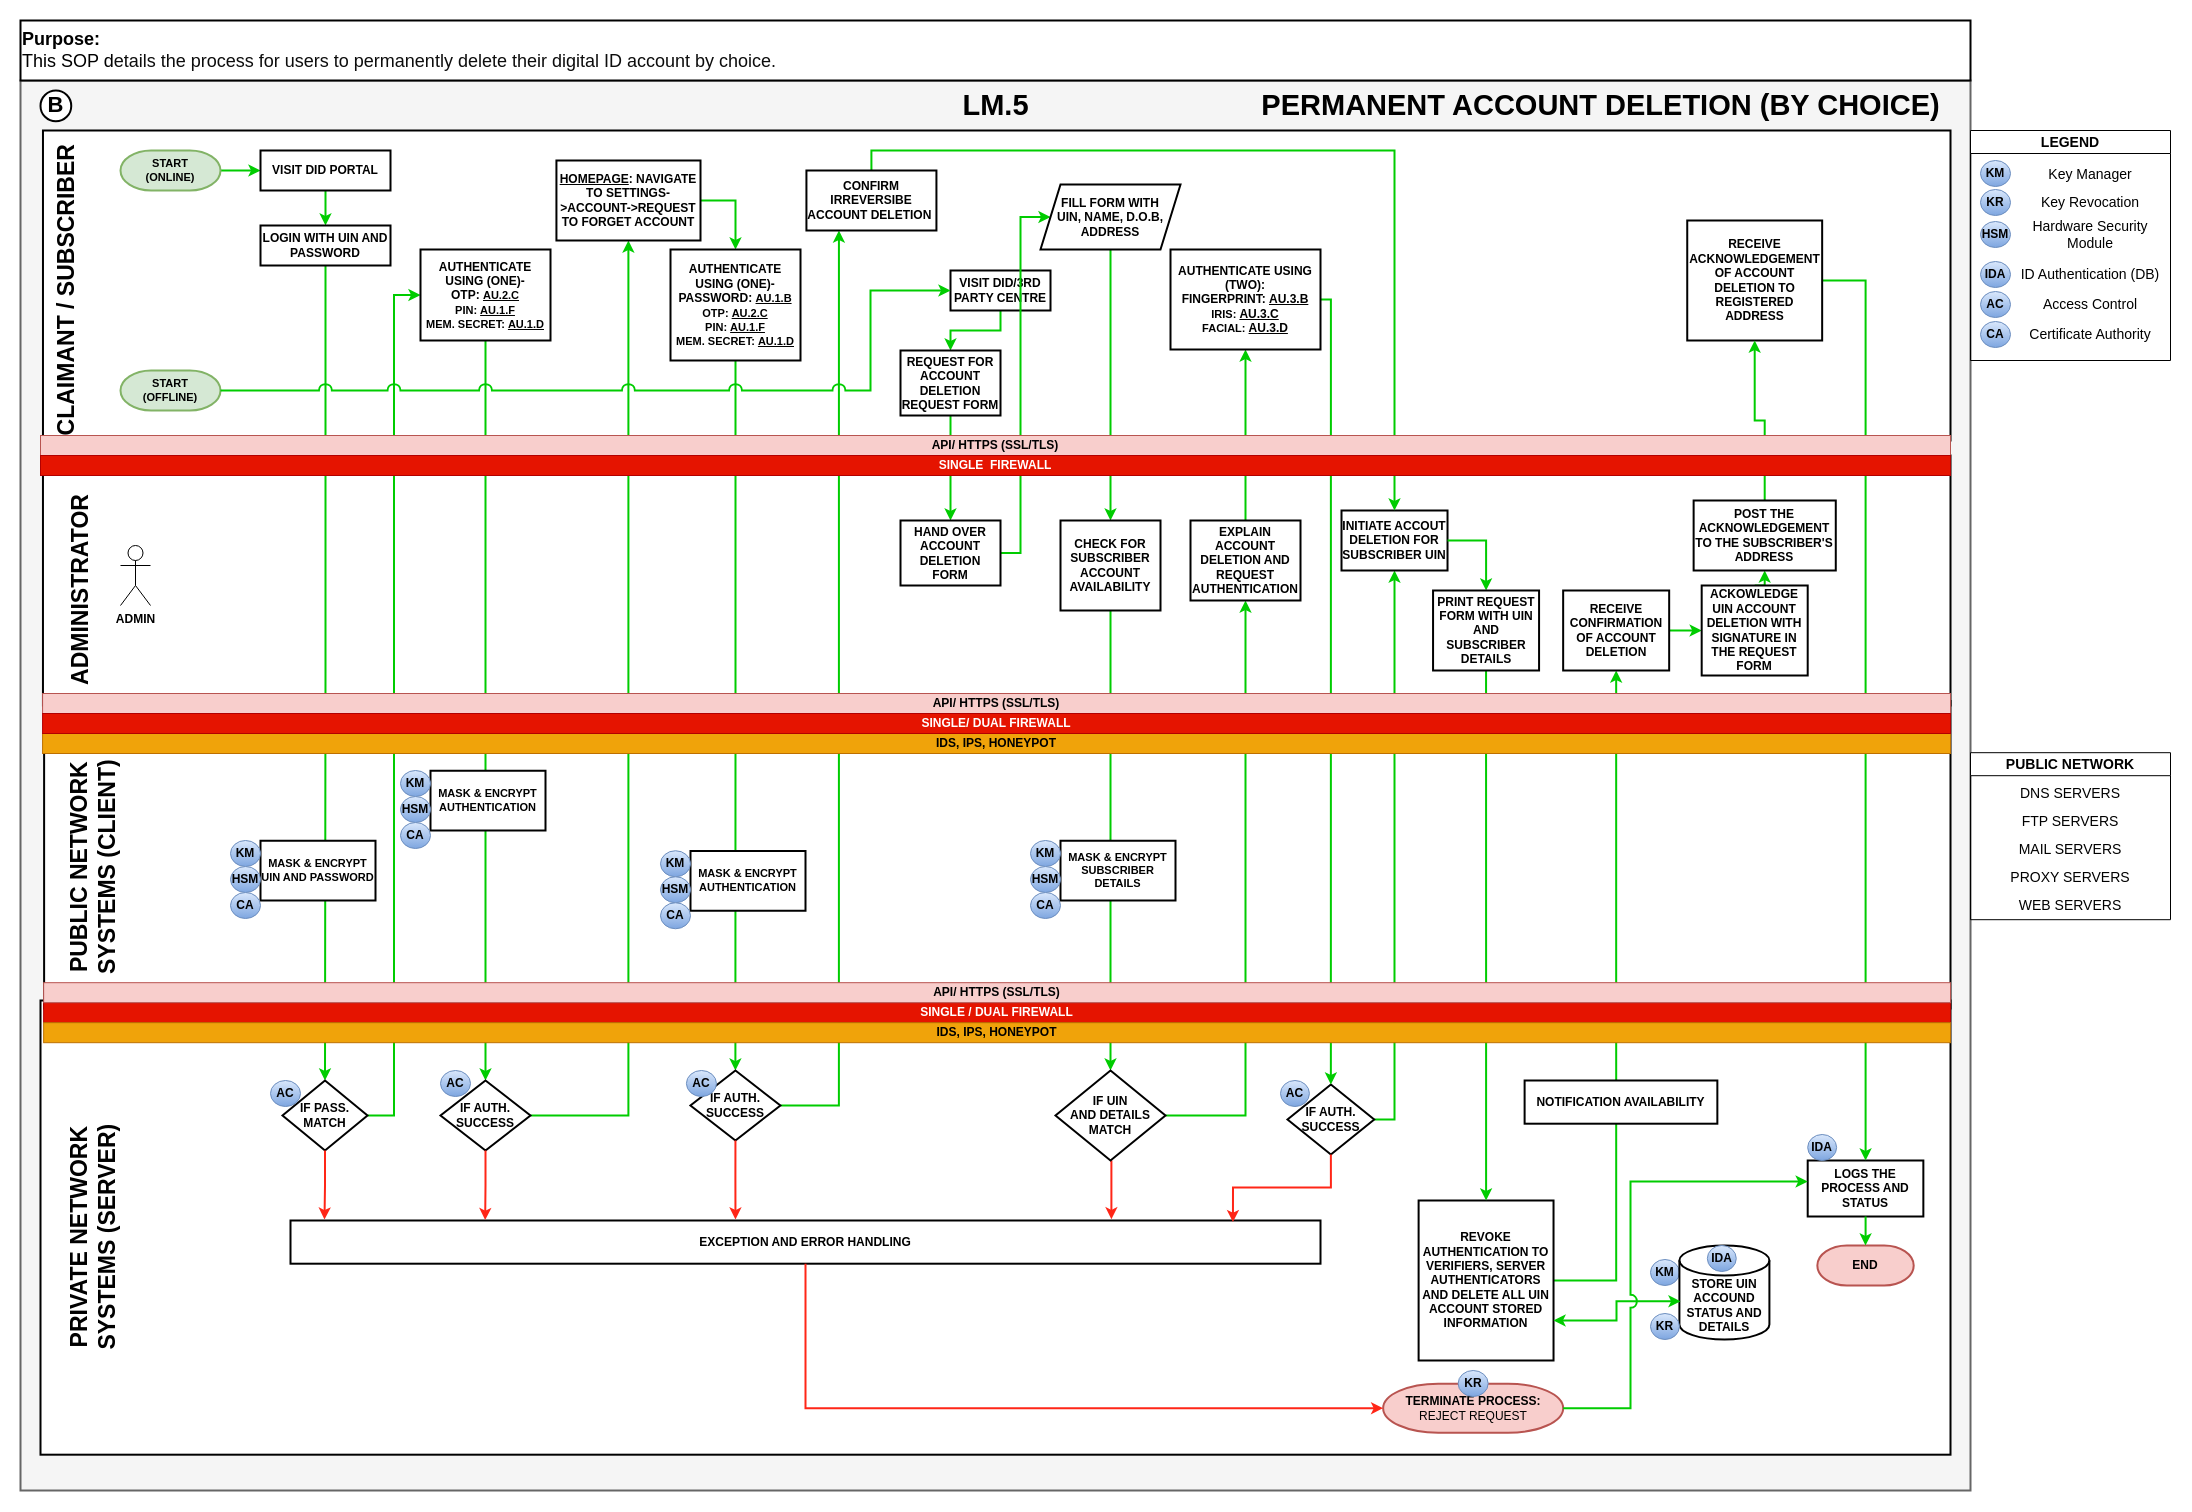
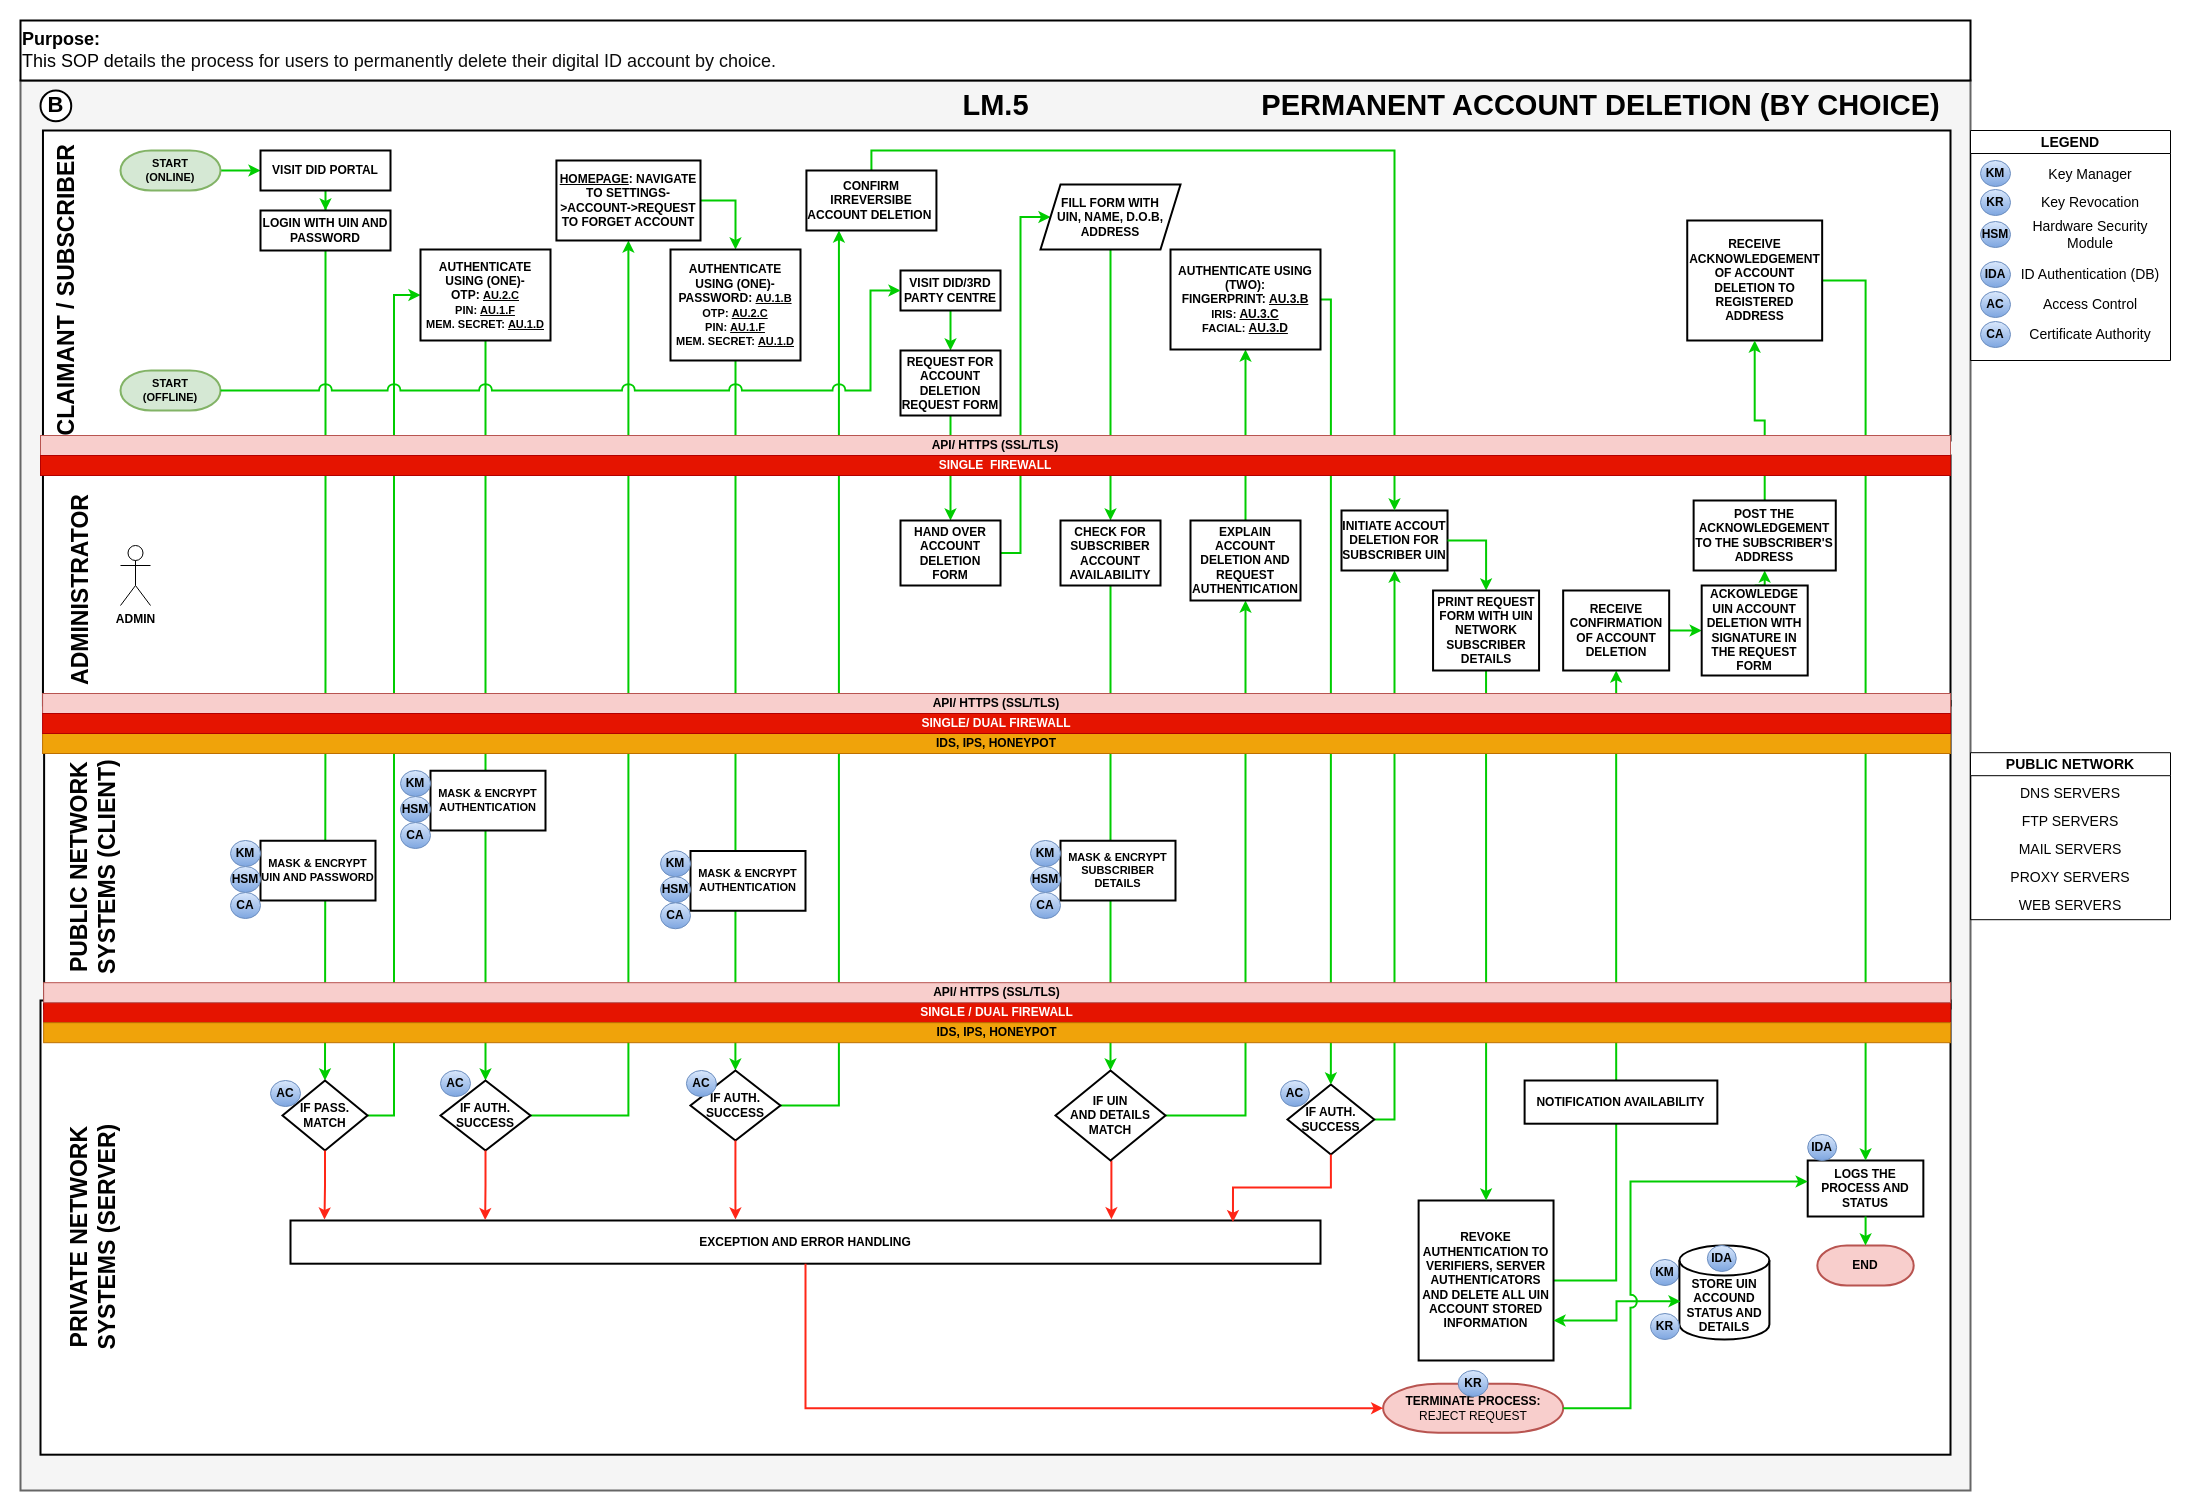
node "LOGIN WITH UIN AND PASSWORD": moved (326, 246) -> (326, 231)
node "VISIT DID/3RD PARTY CENTRE": moved (1001, 291) -> (951, 291)
node "CHECK FOR SUBSCRIBER ACCOUNT AVAILABILITY": size 100x90 -> 100x65
node "PRINT REQUEST FORM WITH UIN AND SUBSCRIBER DETAILS": label "PRINT REQUEST FORM WITH UIN AND SUBSCRIBER DETAILS" -> "PRINT REQUEST FORM WITH UIN NETWORK SUBSCRIBER DETAILS"
